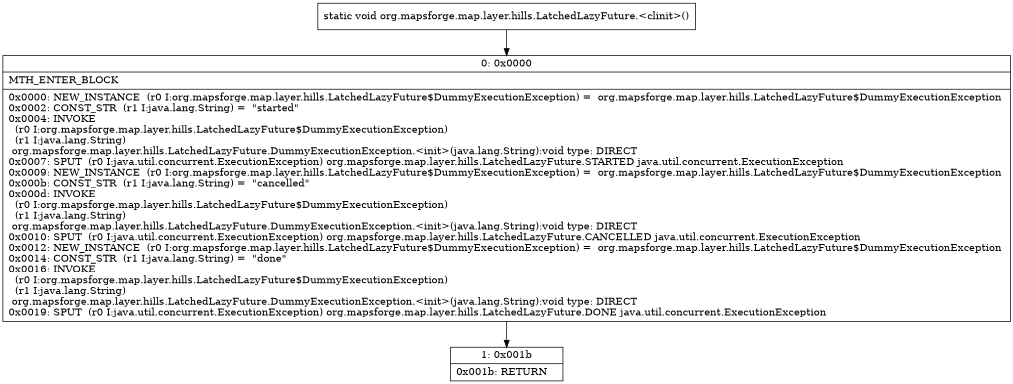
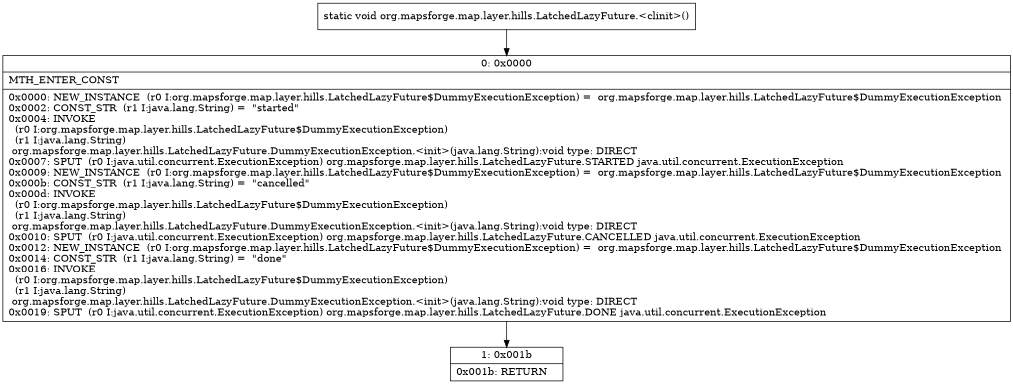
node "0: 0x0000": text "MTH_ENTER_BLOCK" -> "MTH_ENTER_CONST"
